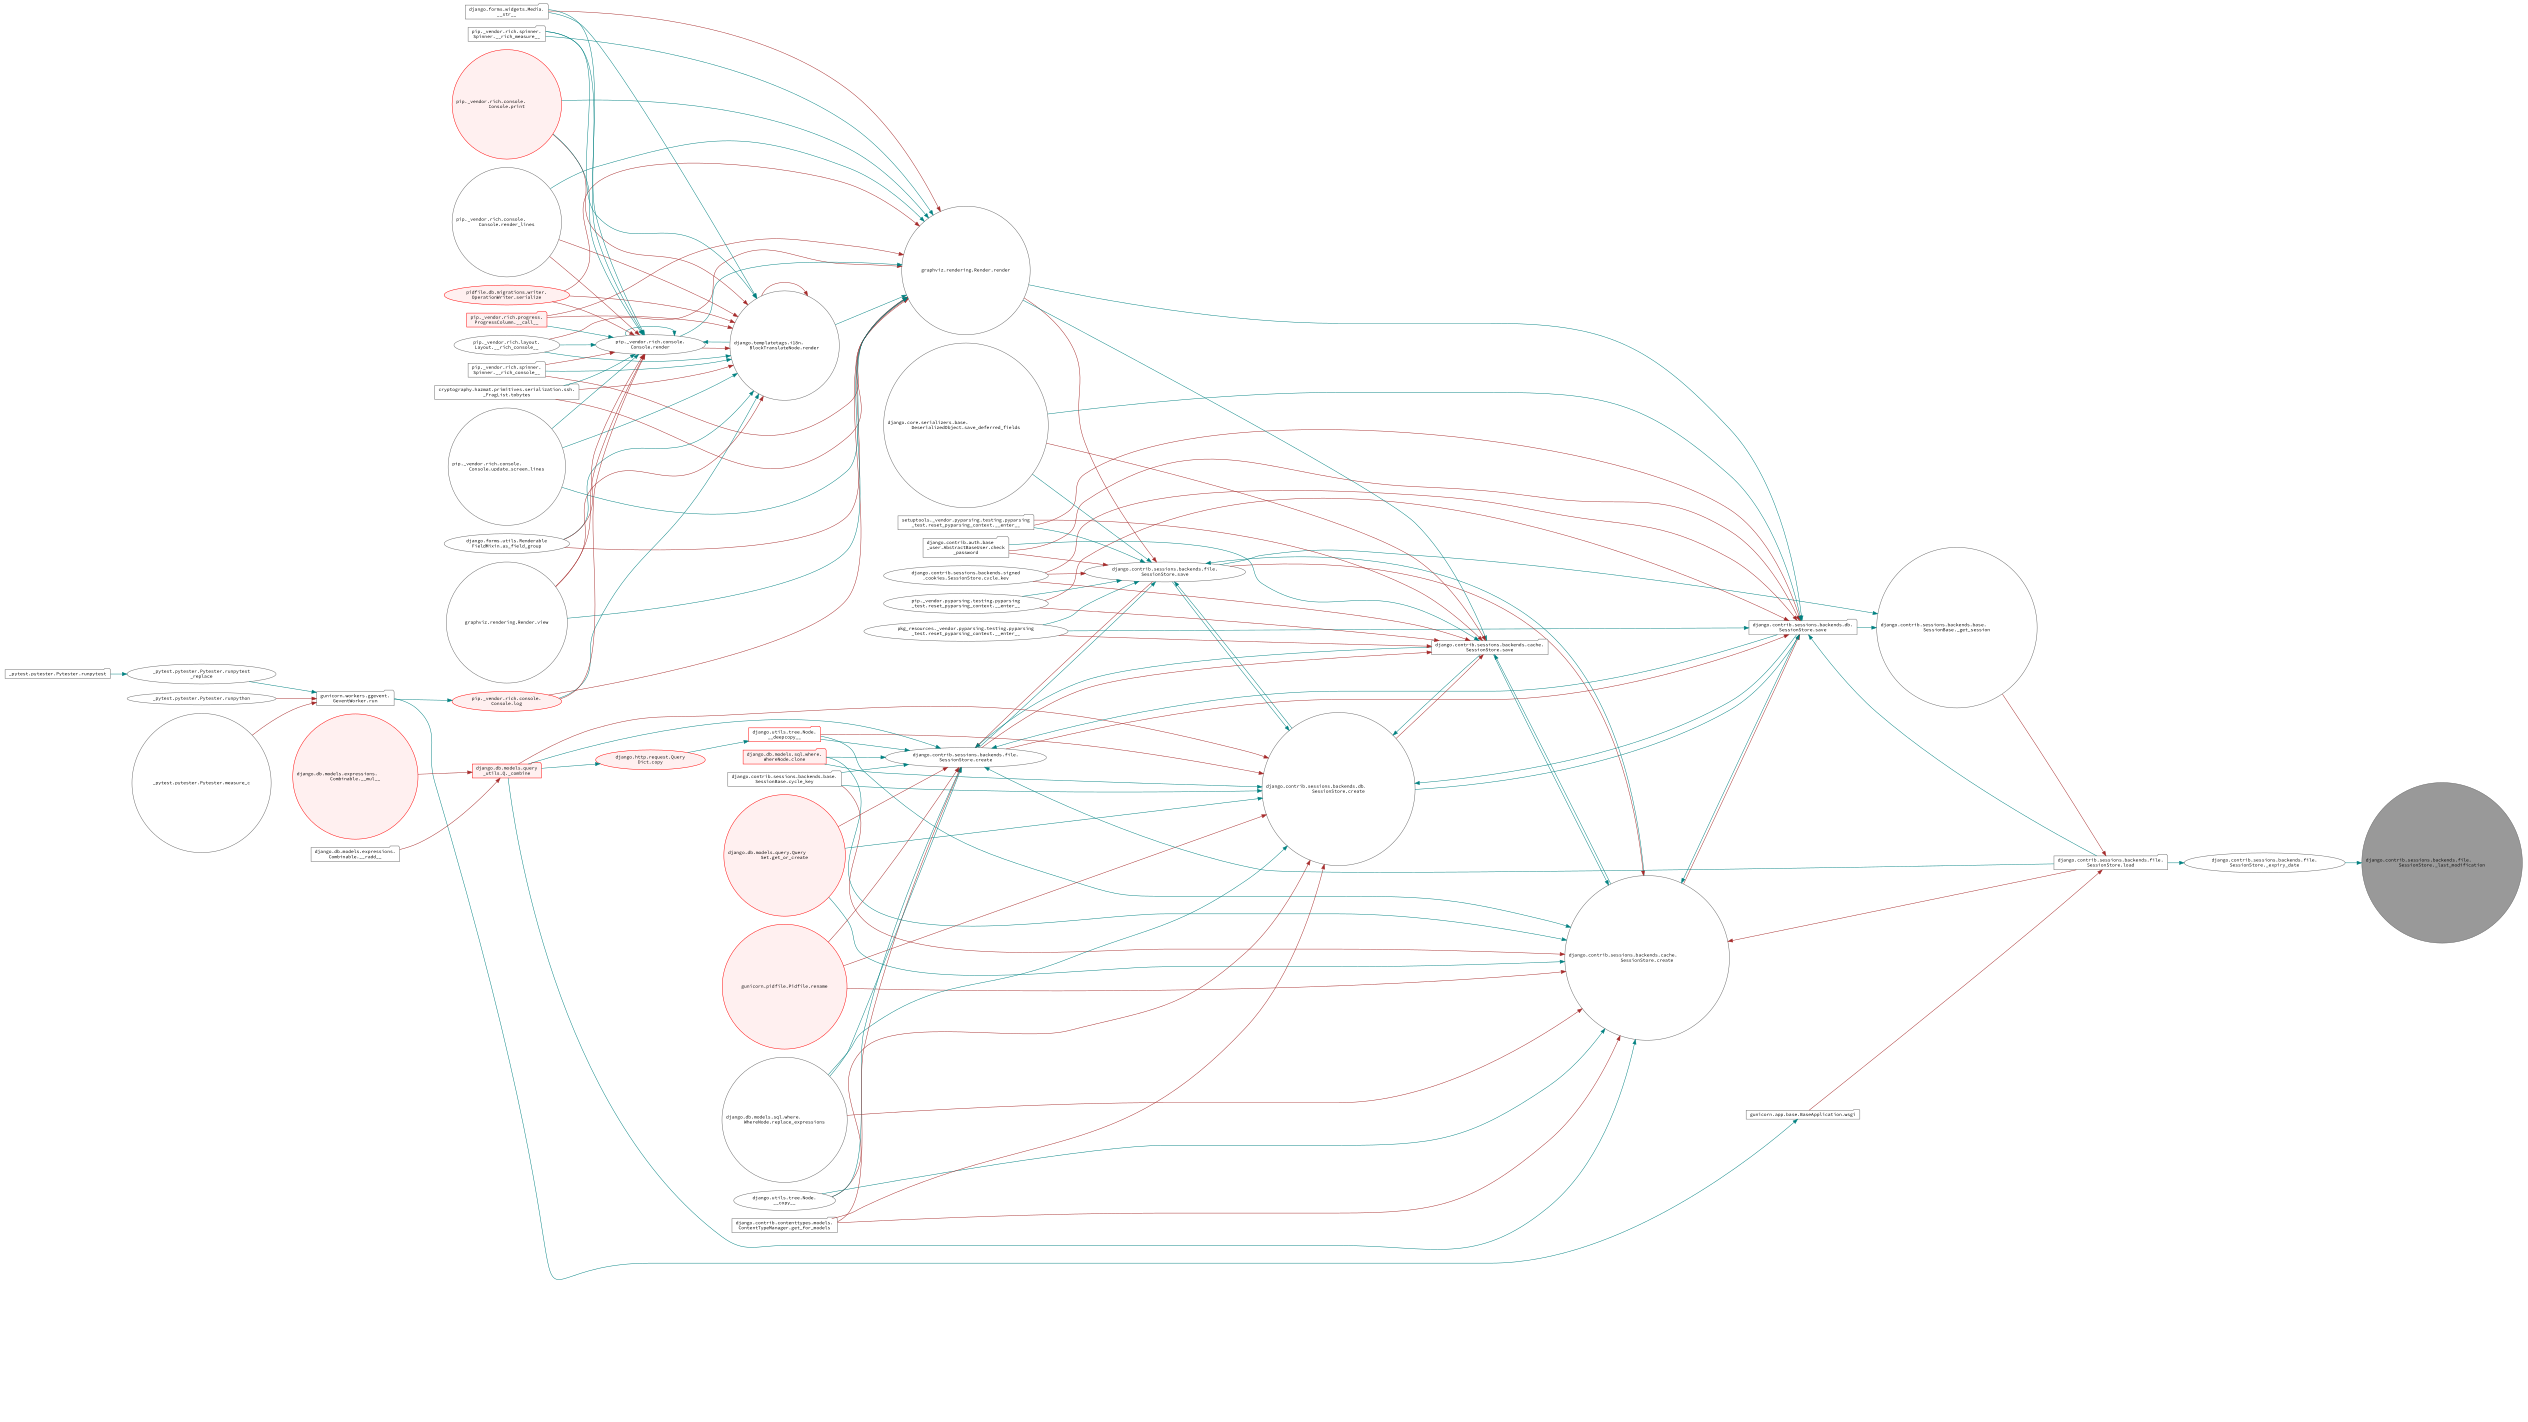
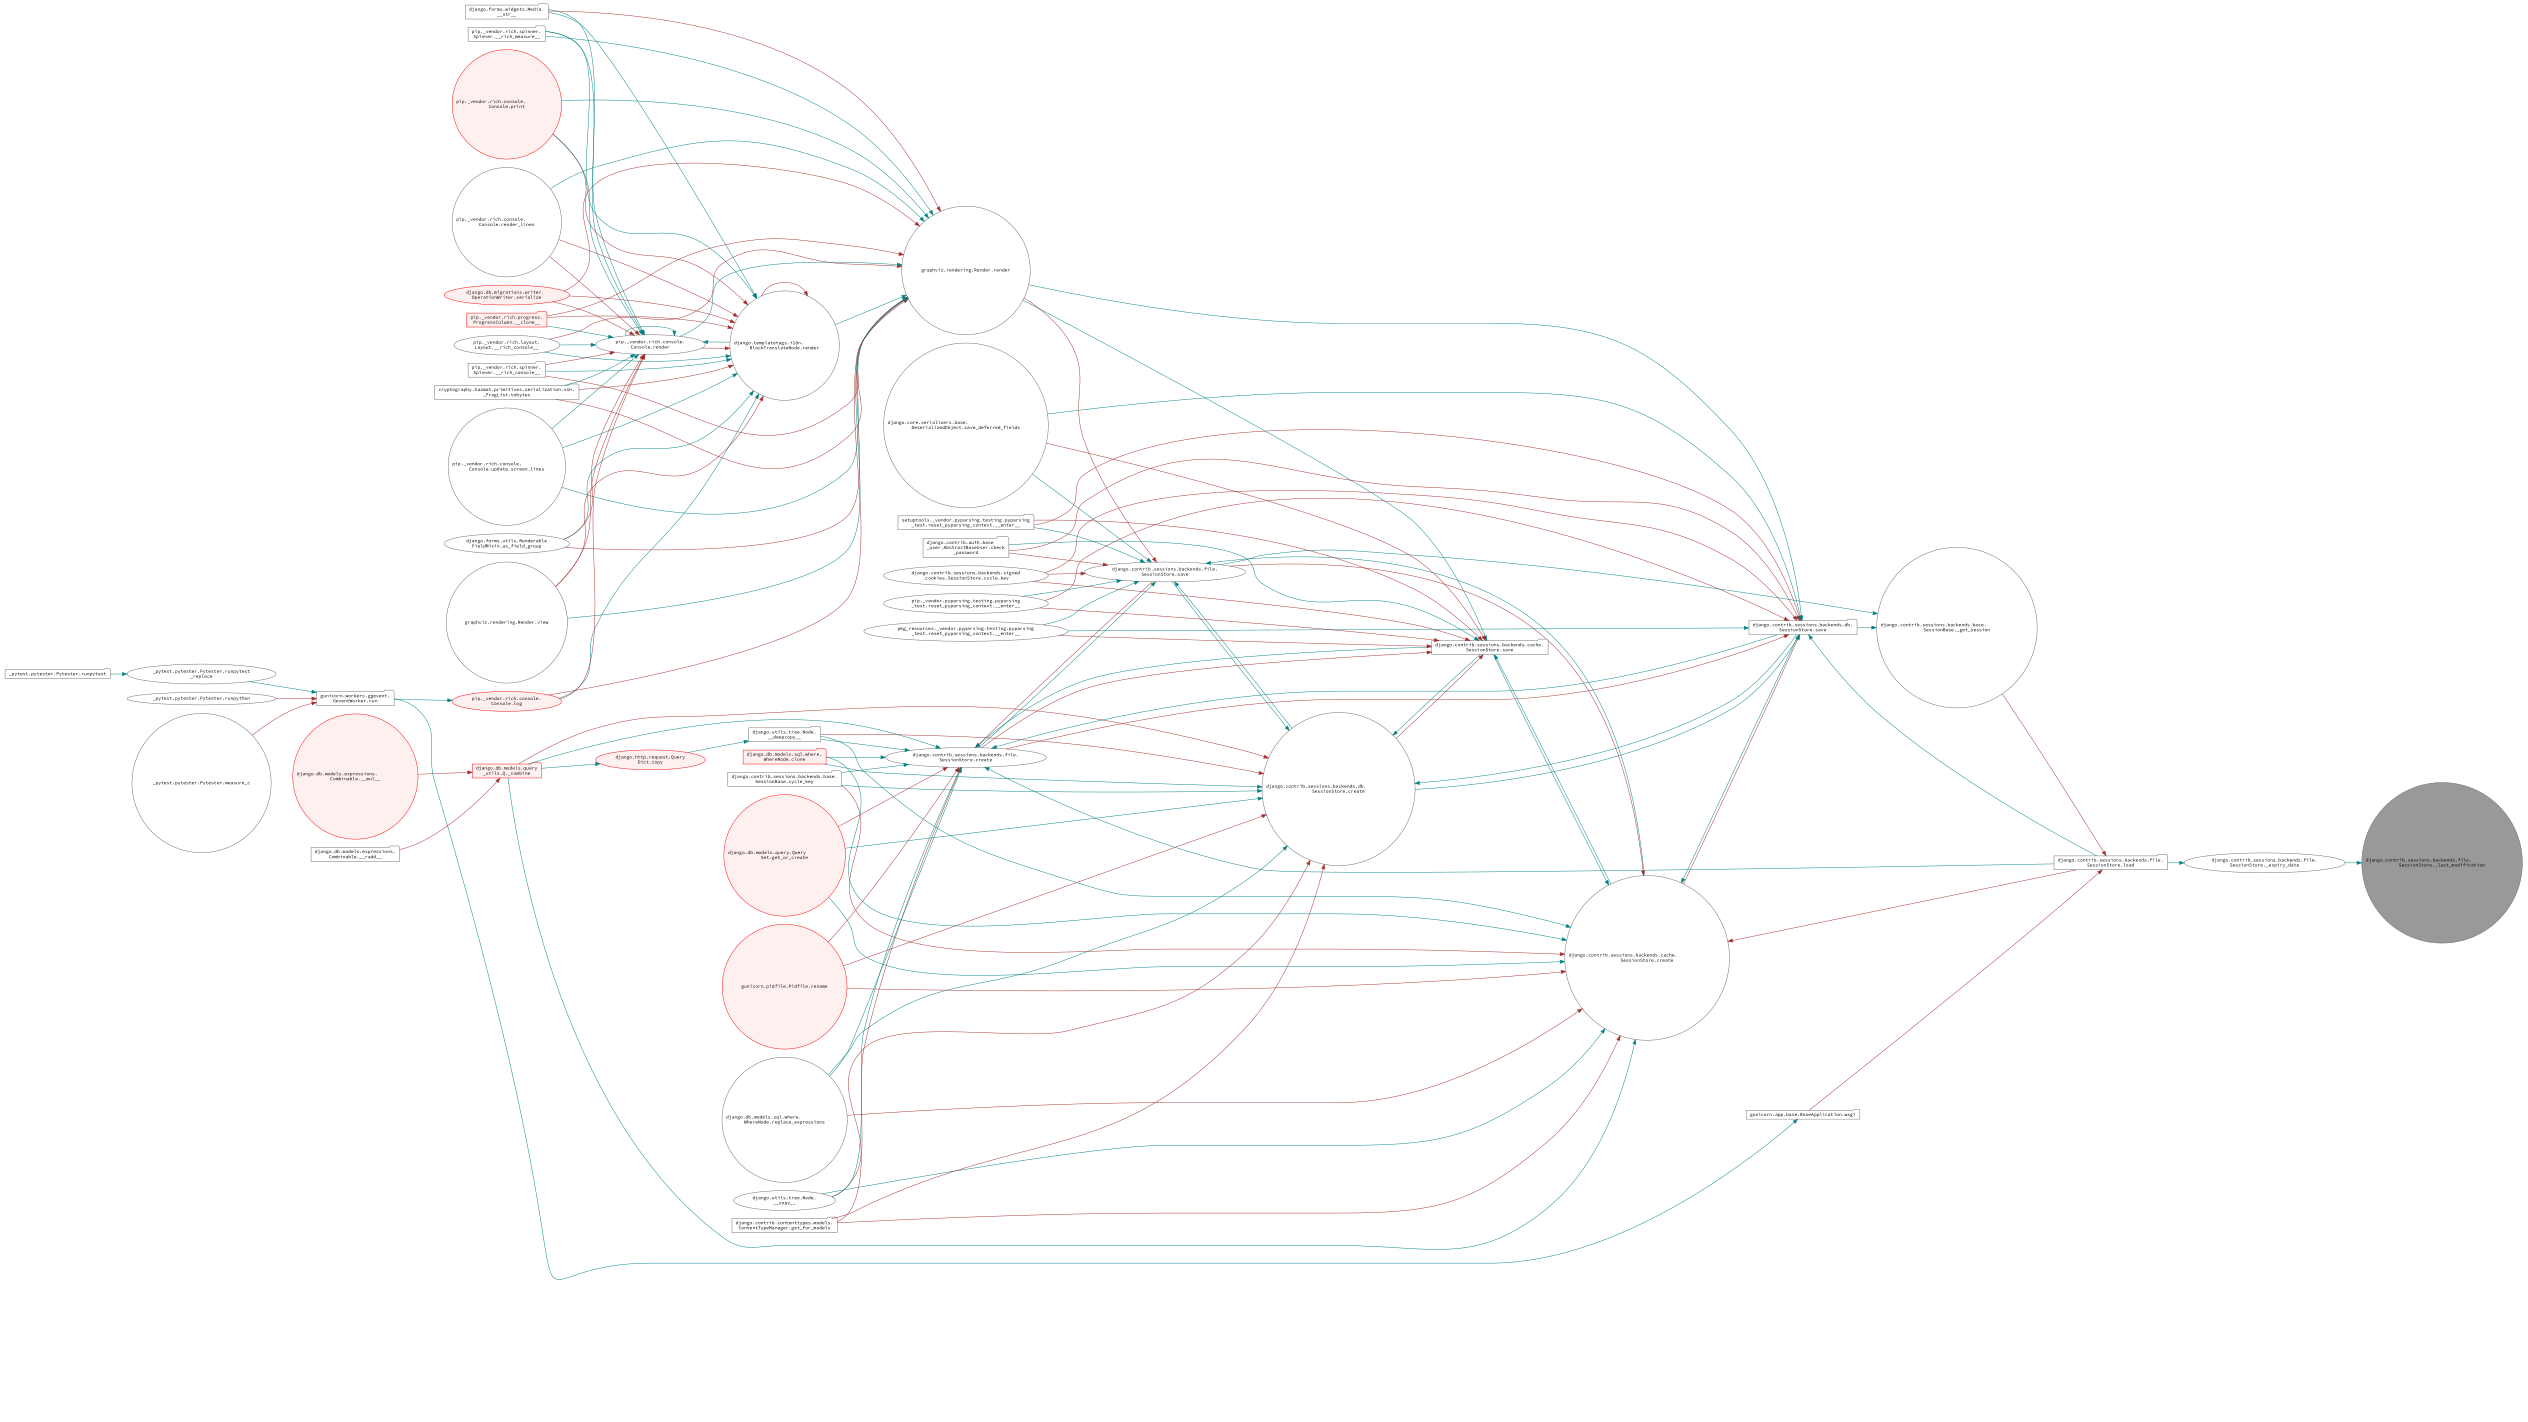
node "pidfile.db.migrations.writer. OperationWriter.serialize": label "pidfile.db.migrations.writer. OperationWriter.serialize" -> "django.db.migrations.writer. OperationWriter.serialize"
node "pip._vendor.rich.progress. ProgressColumn.__call__": label "pip._vendor.rich.progress. ProgressColumn.__call__" -> "pip._vendor.rich.progress. ProgressColumn.__clone__"
node "django.utils.tree.Node. __deepcopy__": color red -> grey40
